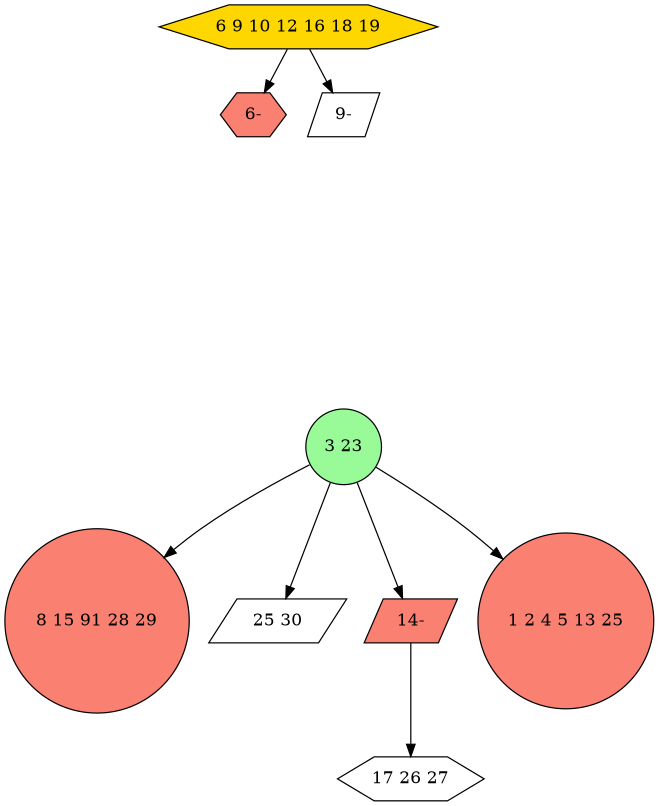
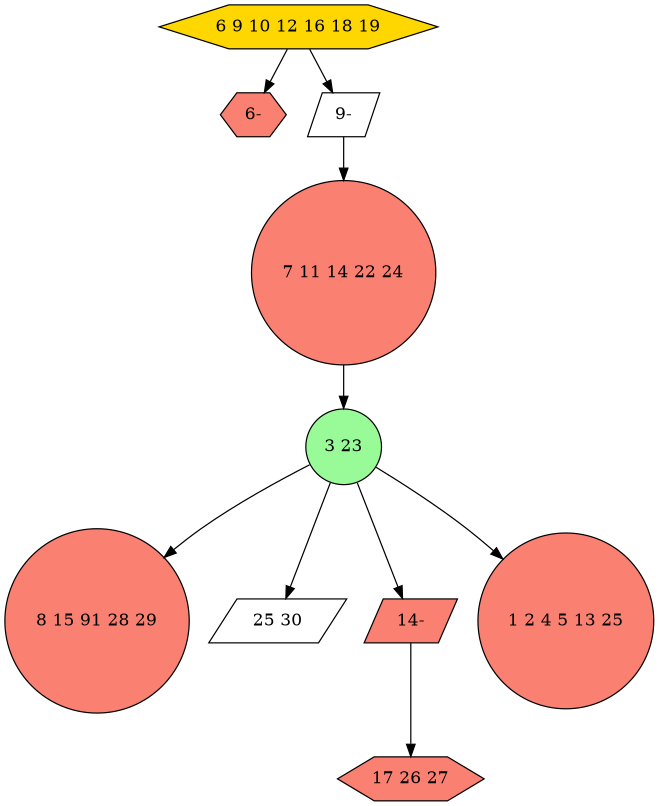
node "7 11 14 22 24": added
node "17 26 27": fillcolor white -> salmon
